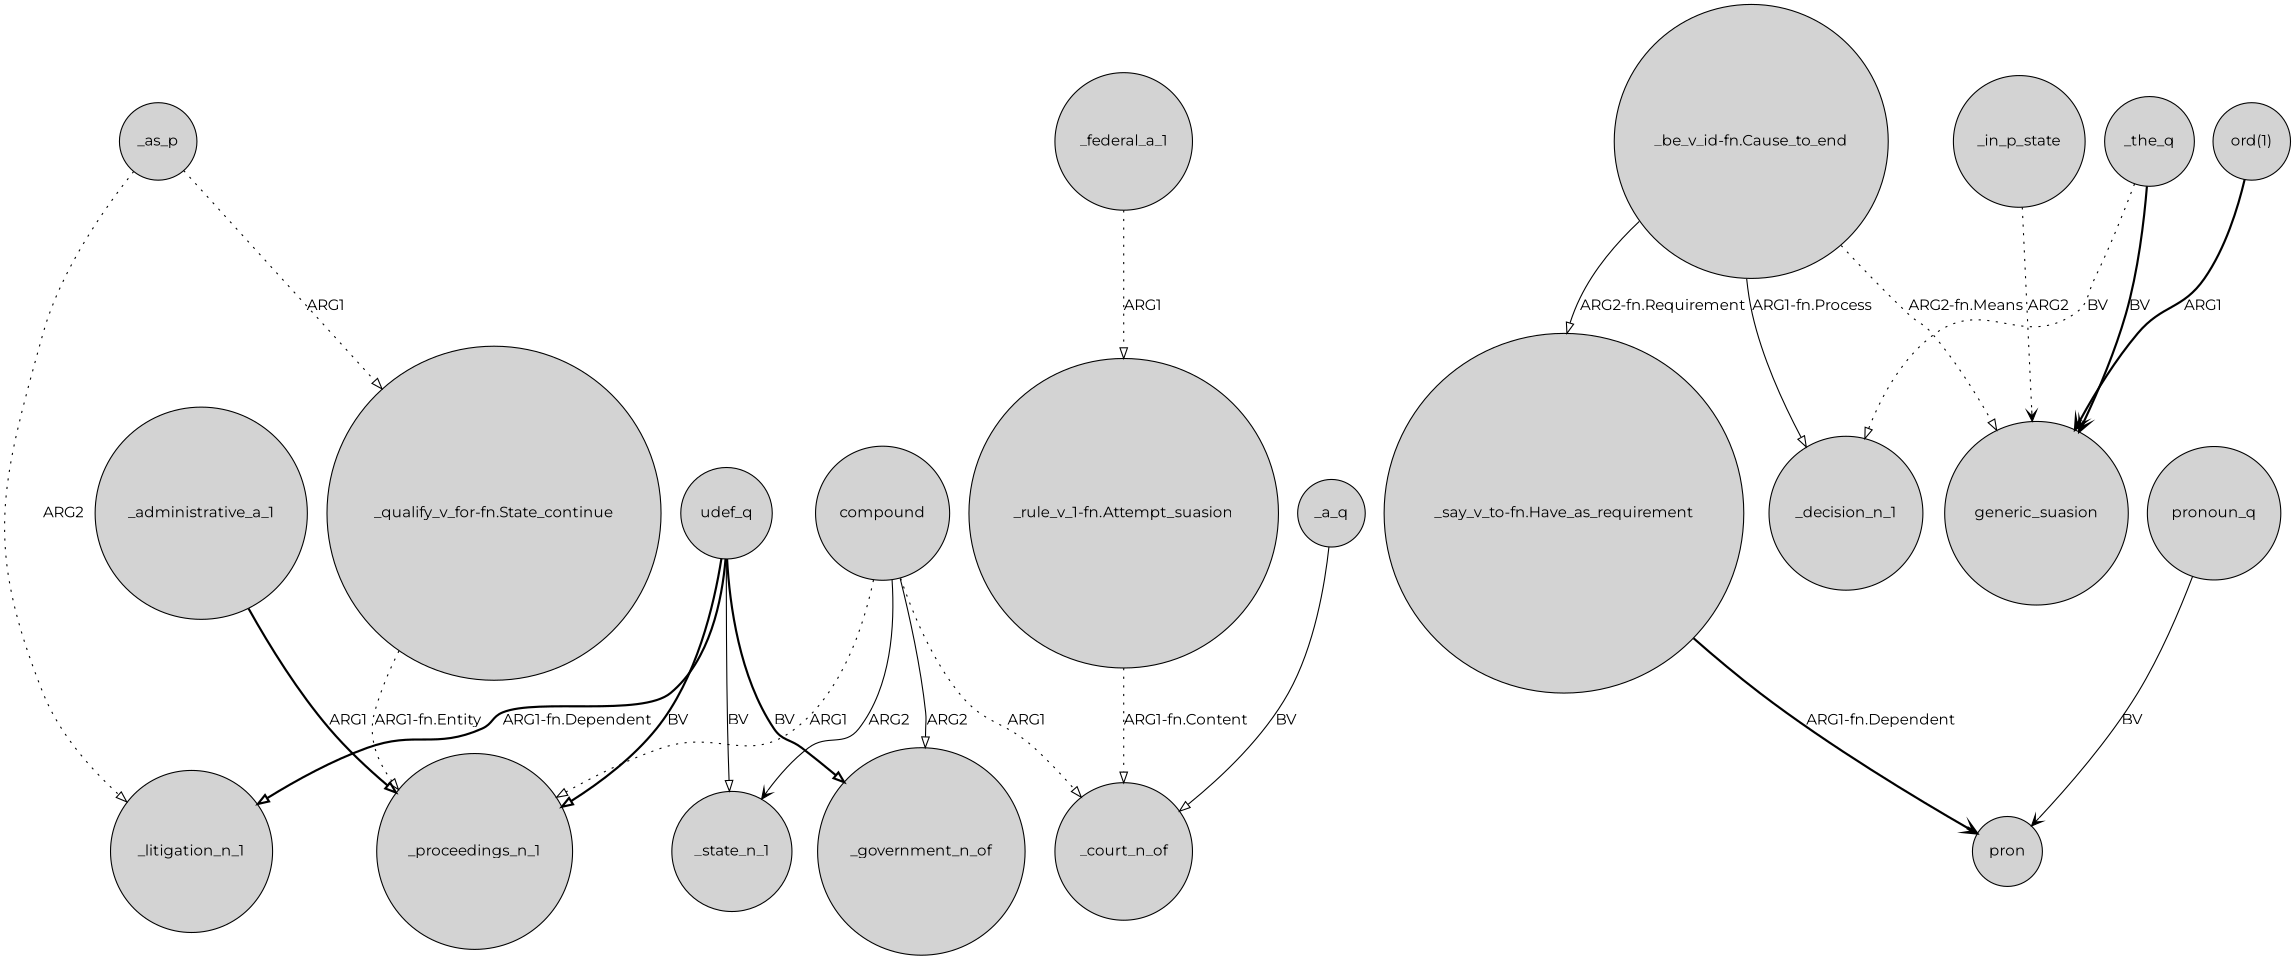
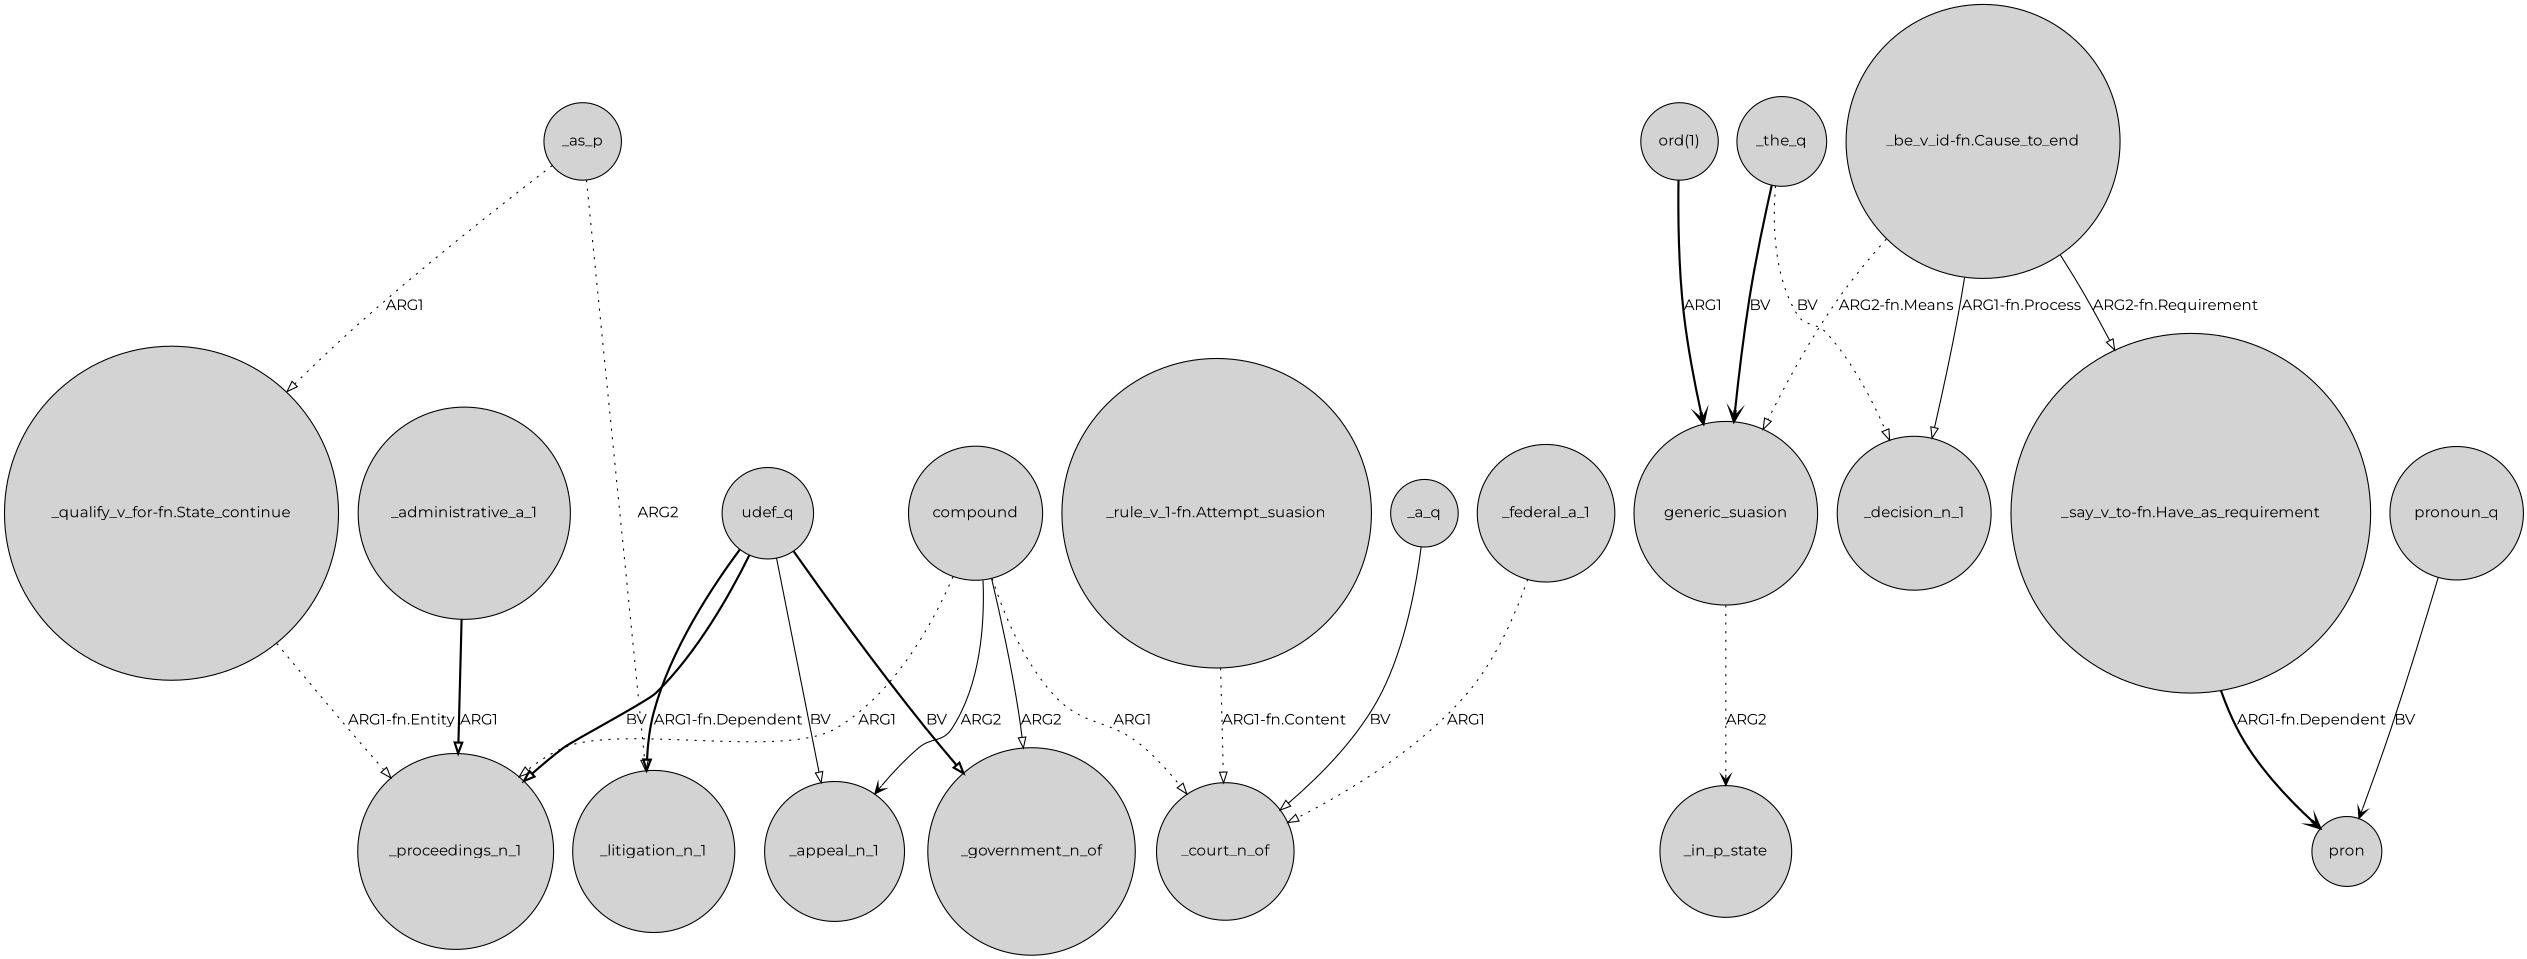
edge "_federal_a_1" -> "_rule_v_1-fn.Attempt_suasion": now "_federal_a_1" -> "_court_n_of"
edge "_in_p_state" -> "generic_suasion": reversed
node "_state_n_1": label "_state_n_1" -> "_appeal_n_1"
